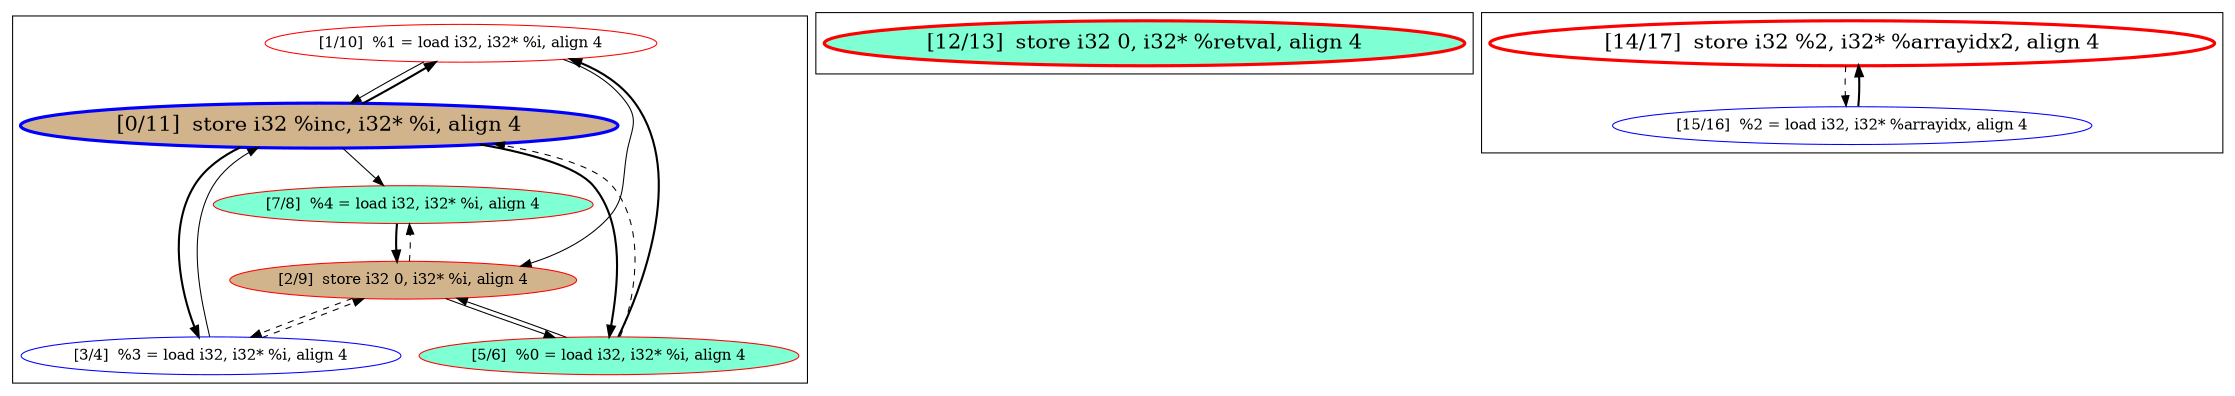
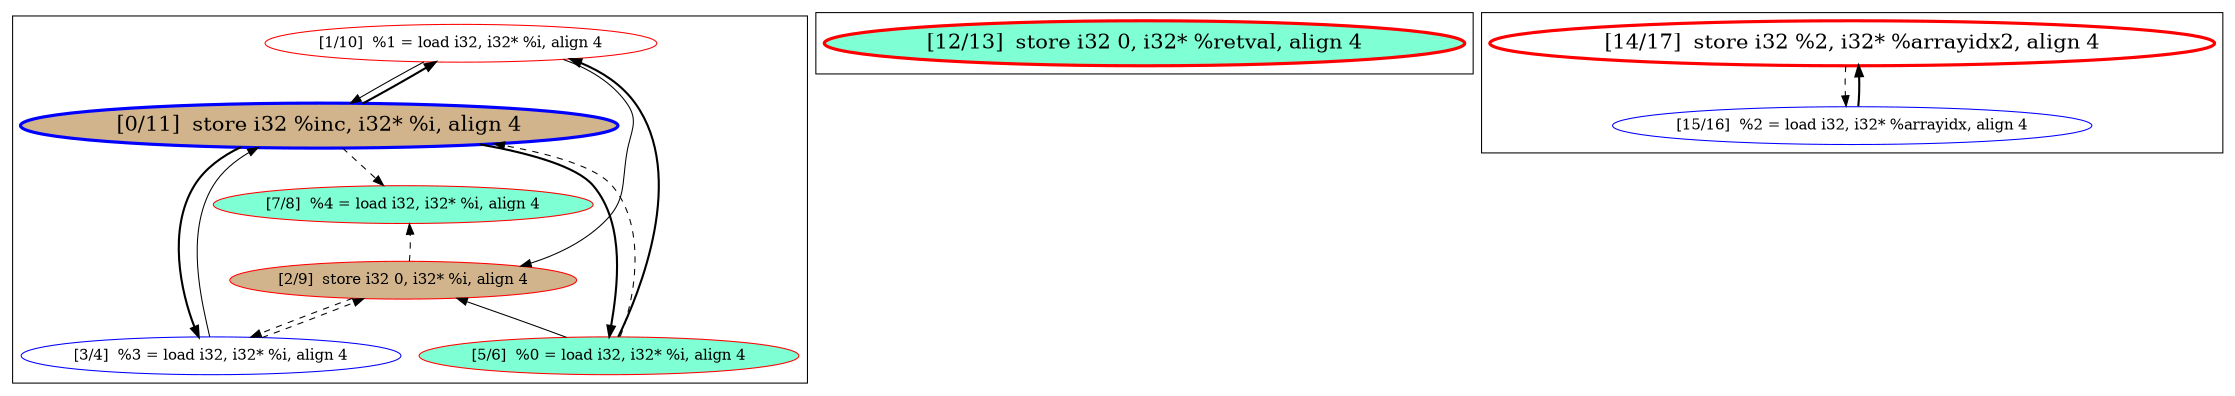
edge "[0/11]  store i32 %inc, i32* %i, align 4" -> "[7/8]  %4 = load i32, i32* %i, align 4": style solid -> dashed
edge "[7/8]  %4 = load i32, i32* %i, align 4" -> "[2/9]  store i32 0, i32* %i, align 4": removed
edge "[2/9]  store i32 0, i32* %i, align 4" -> "[5/6]  %0 = load i32, i32* %i, align 4": removed
